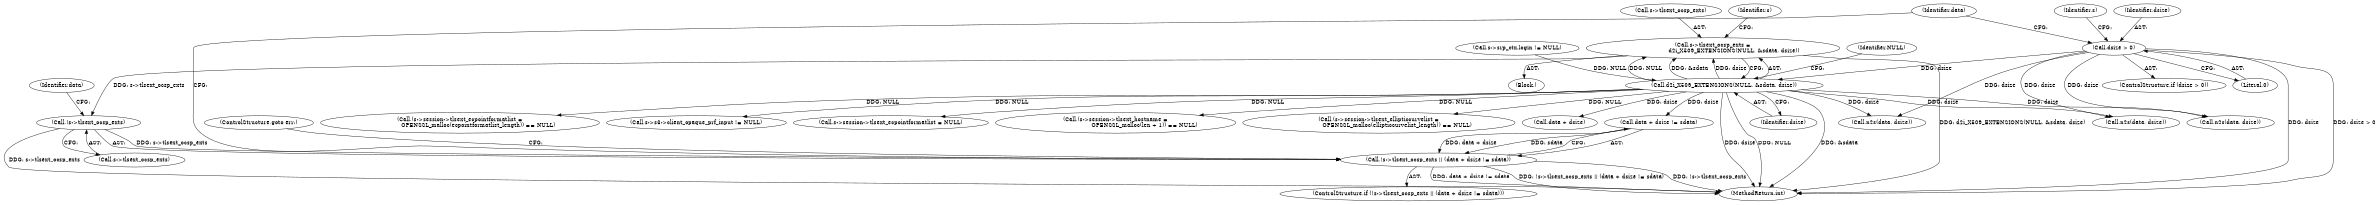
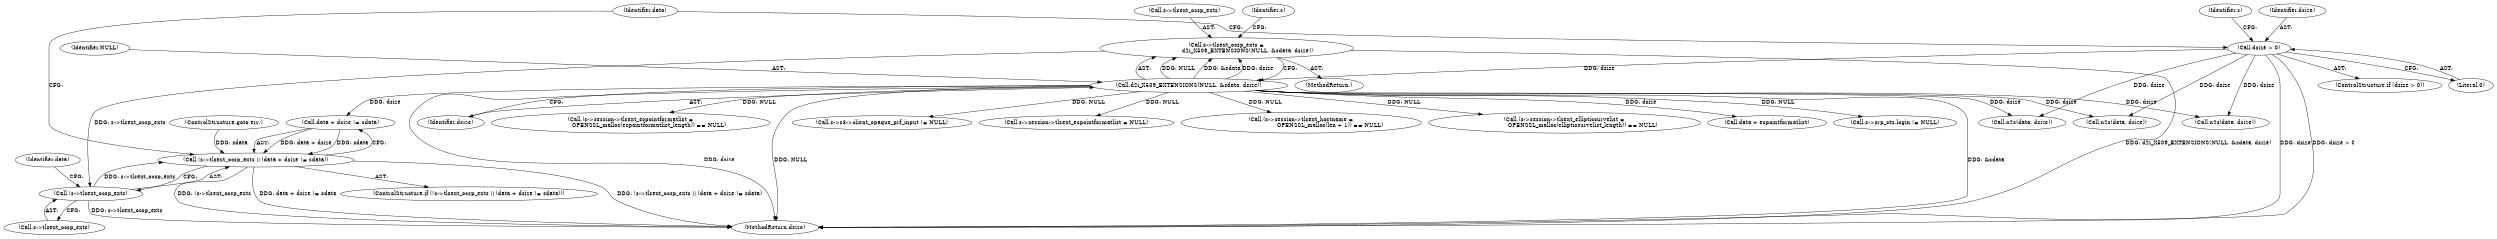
edge "(Identifier,NULL)" -> "(Call,d2i_X509_EXTENSIONS(NULL, &sdata, dsize))": label "CFG: " -> "AST: "
edge "(Call,s->srp_ctx.login != NULL)" -> "(Call,d2i_X509_EXTENSIONS(NULL, &sdata, dsize))": reversed
node "(Block,)": label "(Block,)" -> "(MethodReturn,)"
node "(Call,data + dsize)": label "(Call,data + dsize)" -> "(Call,data + ecpointformatlist)"
edge "(ControlStructure,goto err;)" -> "(Call,!s->tlsext_ocsp_exts || (data + dsize != sdata))": label "CFG: " -> "DDG: sdata"
edge "(Call,!s->tlsext_ocsp_exts || (data + dsize != sdata))" -> "(Call,!s->tlsext_ocsp_exts)": added, label "CFG:"
node "(MethodReturn,int)": label "(MethodReturn,int)" -> "(MethodReturn,dsize)"
